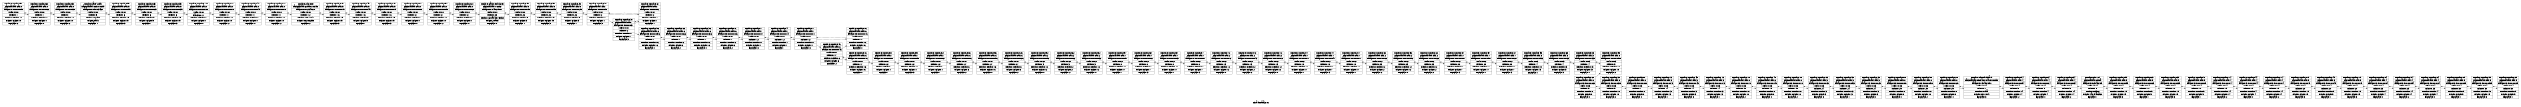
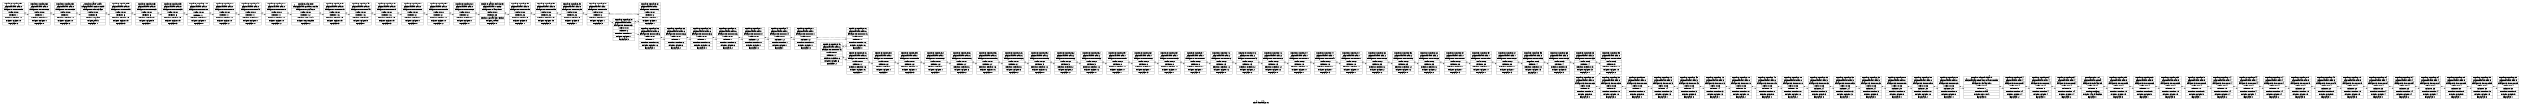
node "Nombre: Nombre 100": text "Francisco: 11" -> "Asiento: 11"
edge "Nombre: Nombre 11" -> "Nombre: Nombre 46": now "Nombre: Nombre 76" -> "Nombre: Nombre 46"
node "Nombre: Nombre 93": text "Vuelo: A103" -> "Angeles: A103"
